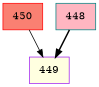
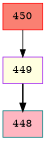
edge "448" -> "449": reversed
